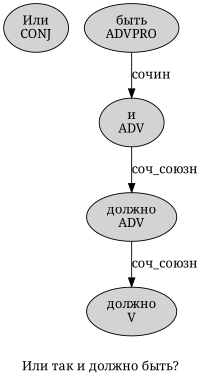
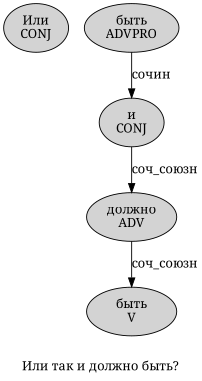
node "и ADV": label "и ADV" -> "и CONJ"
node "должно V": label "должно V" -> "быть V"
